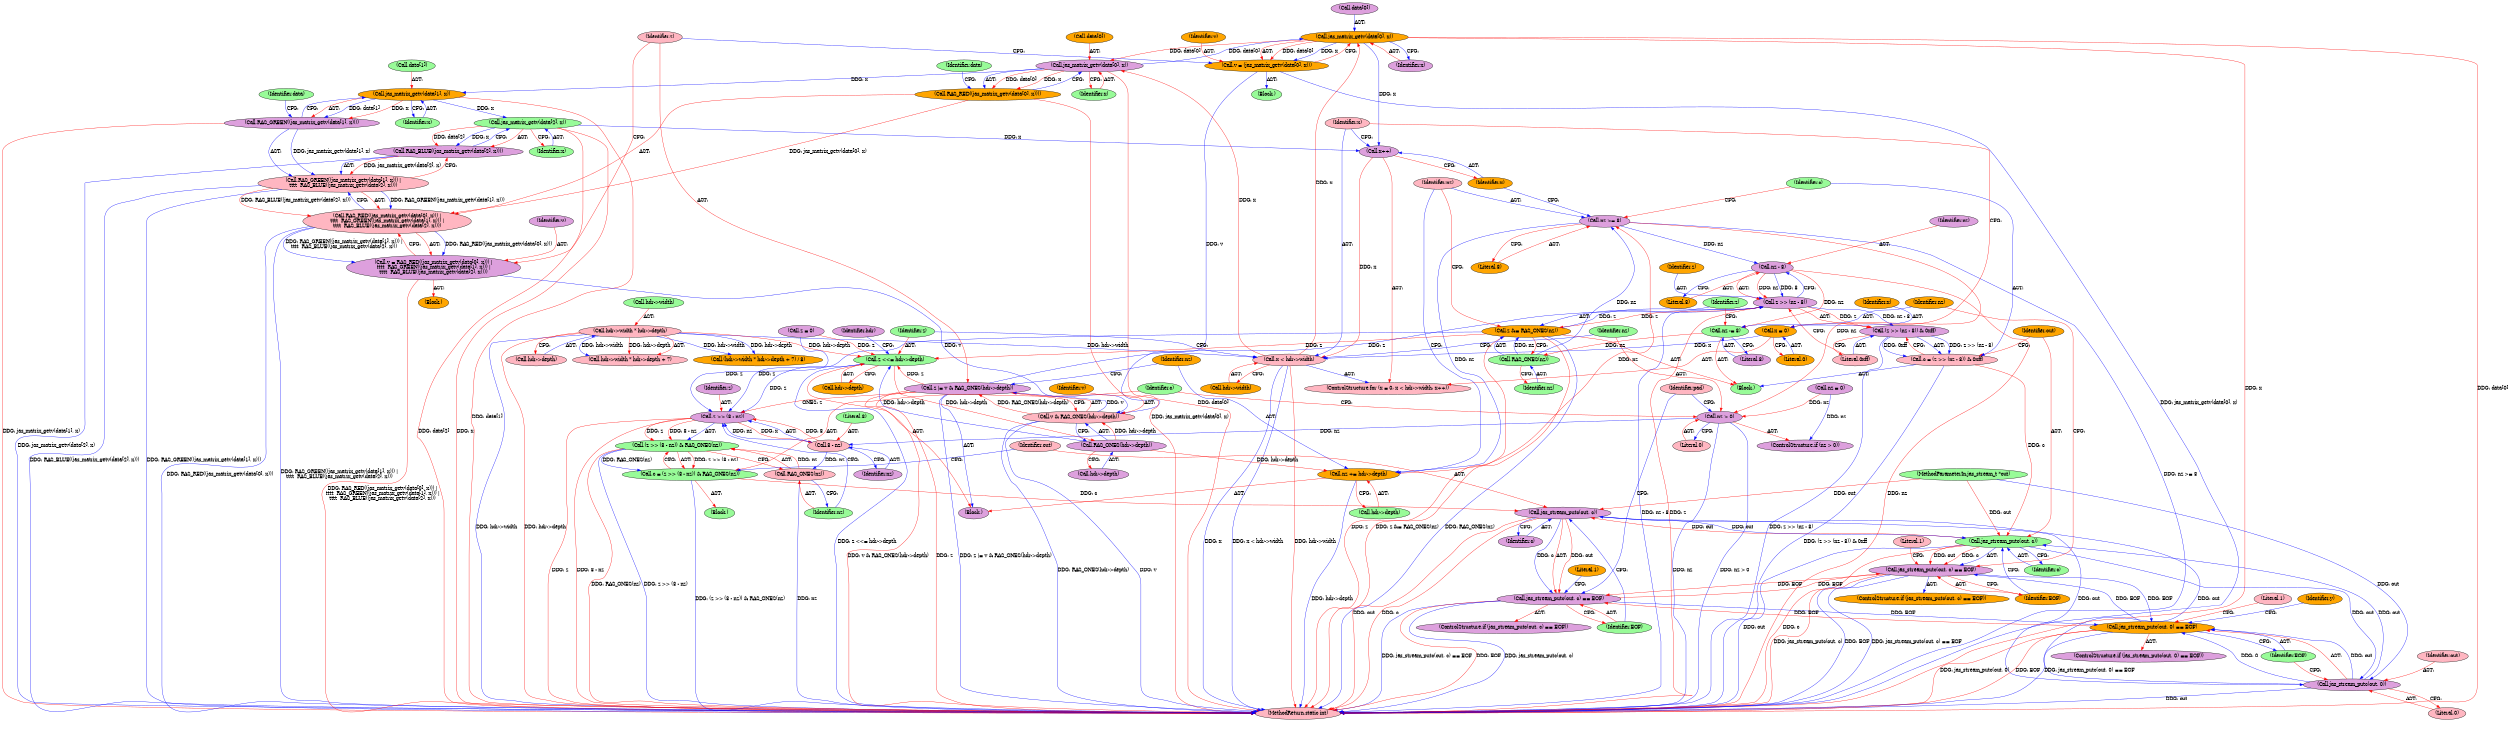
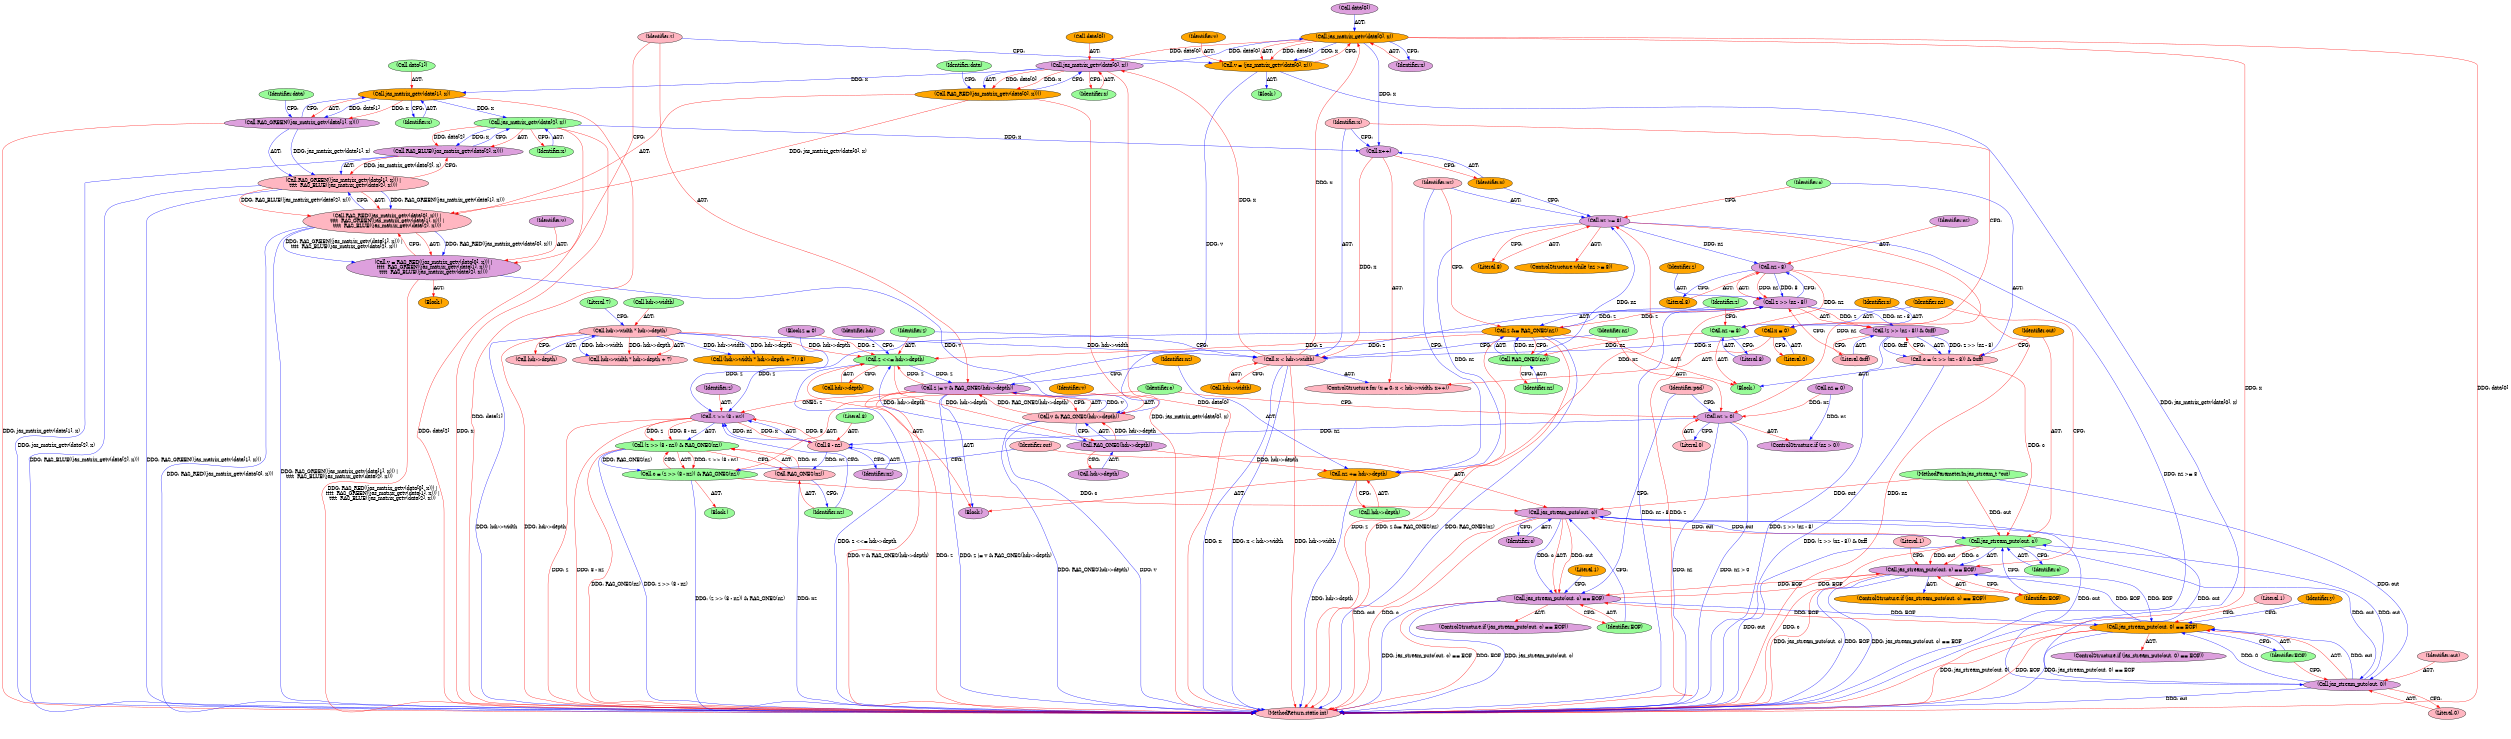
node "(ControlStructure,while (nz >= 8))": added
node "(Literal,7)": added
node "(Call,z = 0)": label "(Call,z = 0)" -> "(Block,z = 0)"
edge "(Call,z <<= hdr->depth)" -> "(Call,z >> (8 - nz))": now "(Call,z <<= hdr->depth)" -> "(Call,z |= v & RAS_ONES(hdr->depth))"
